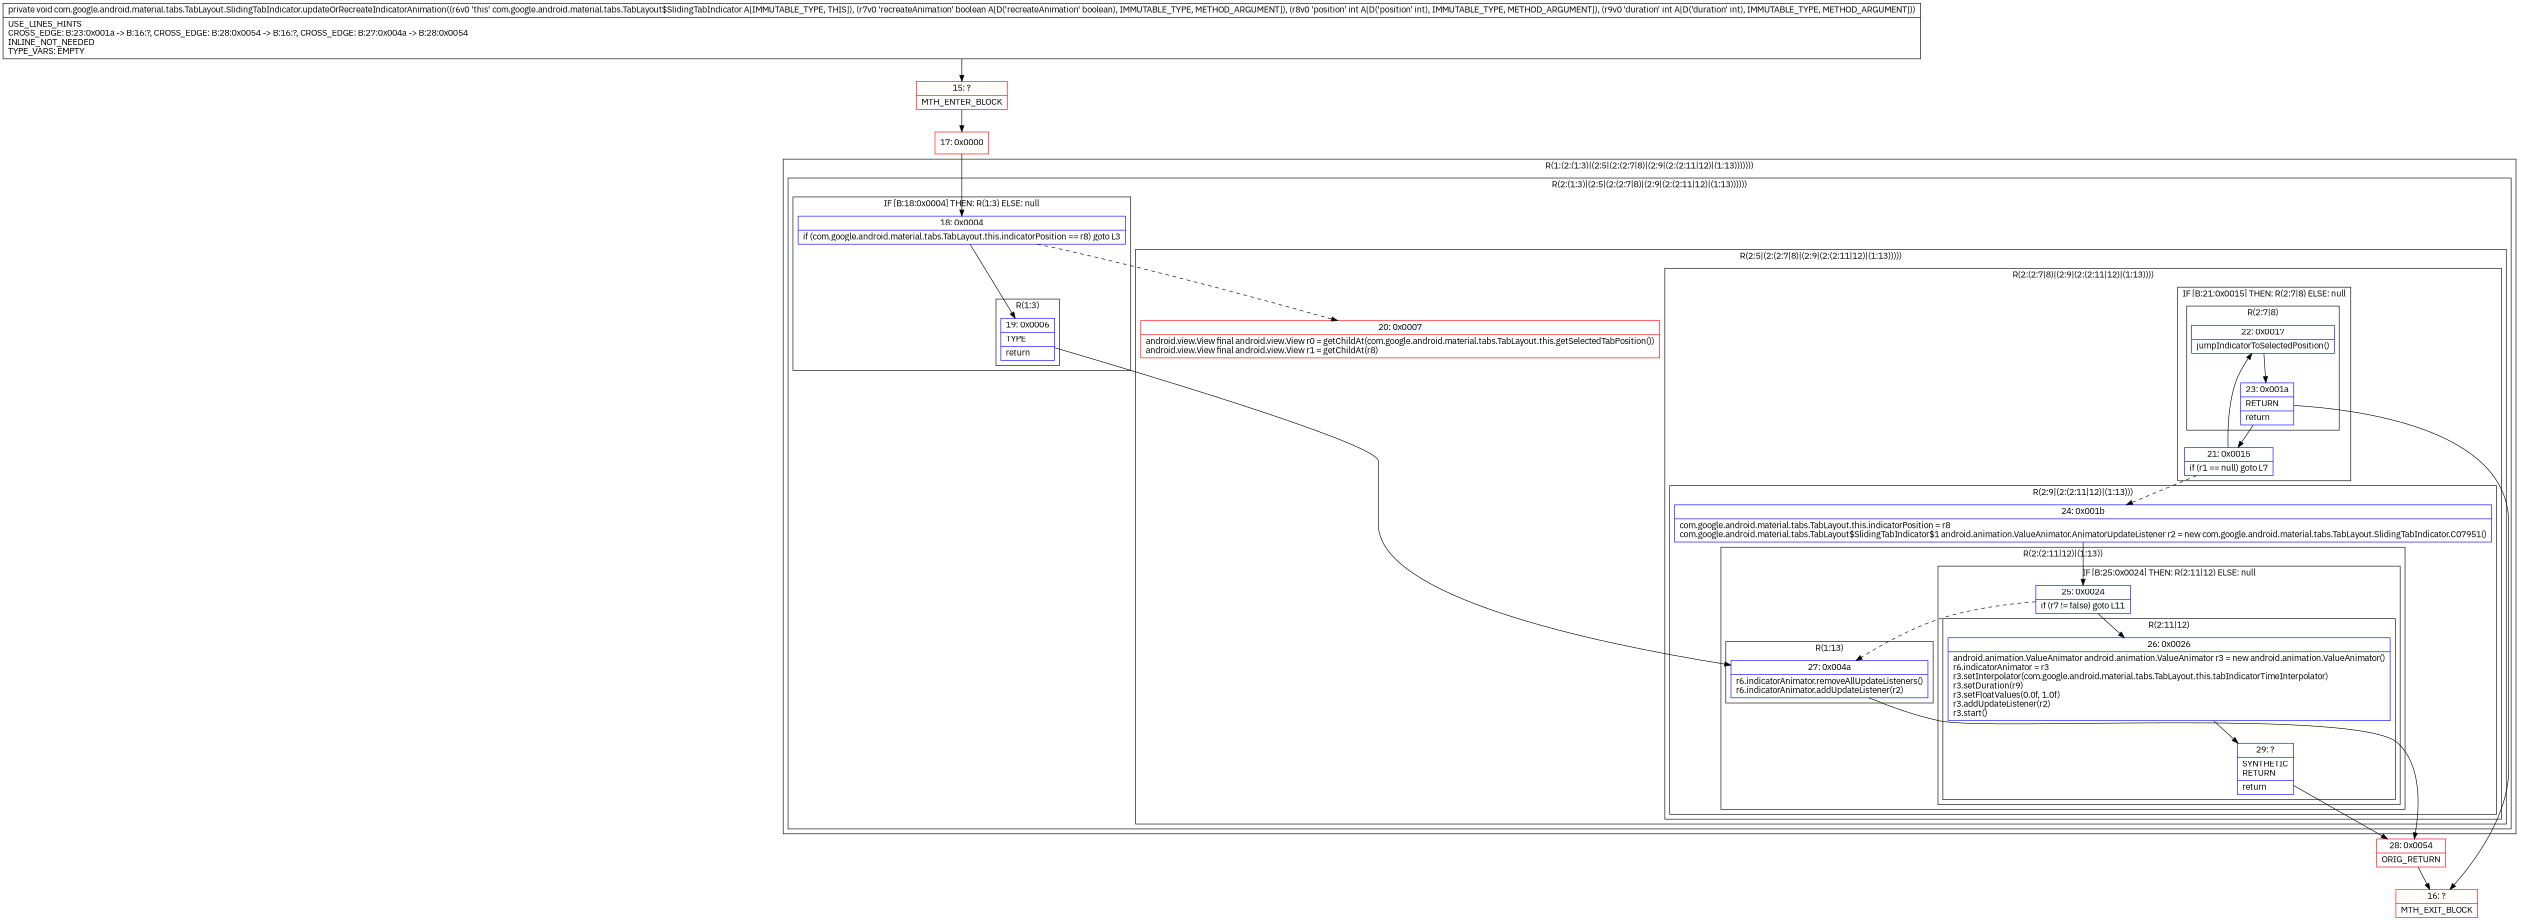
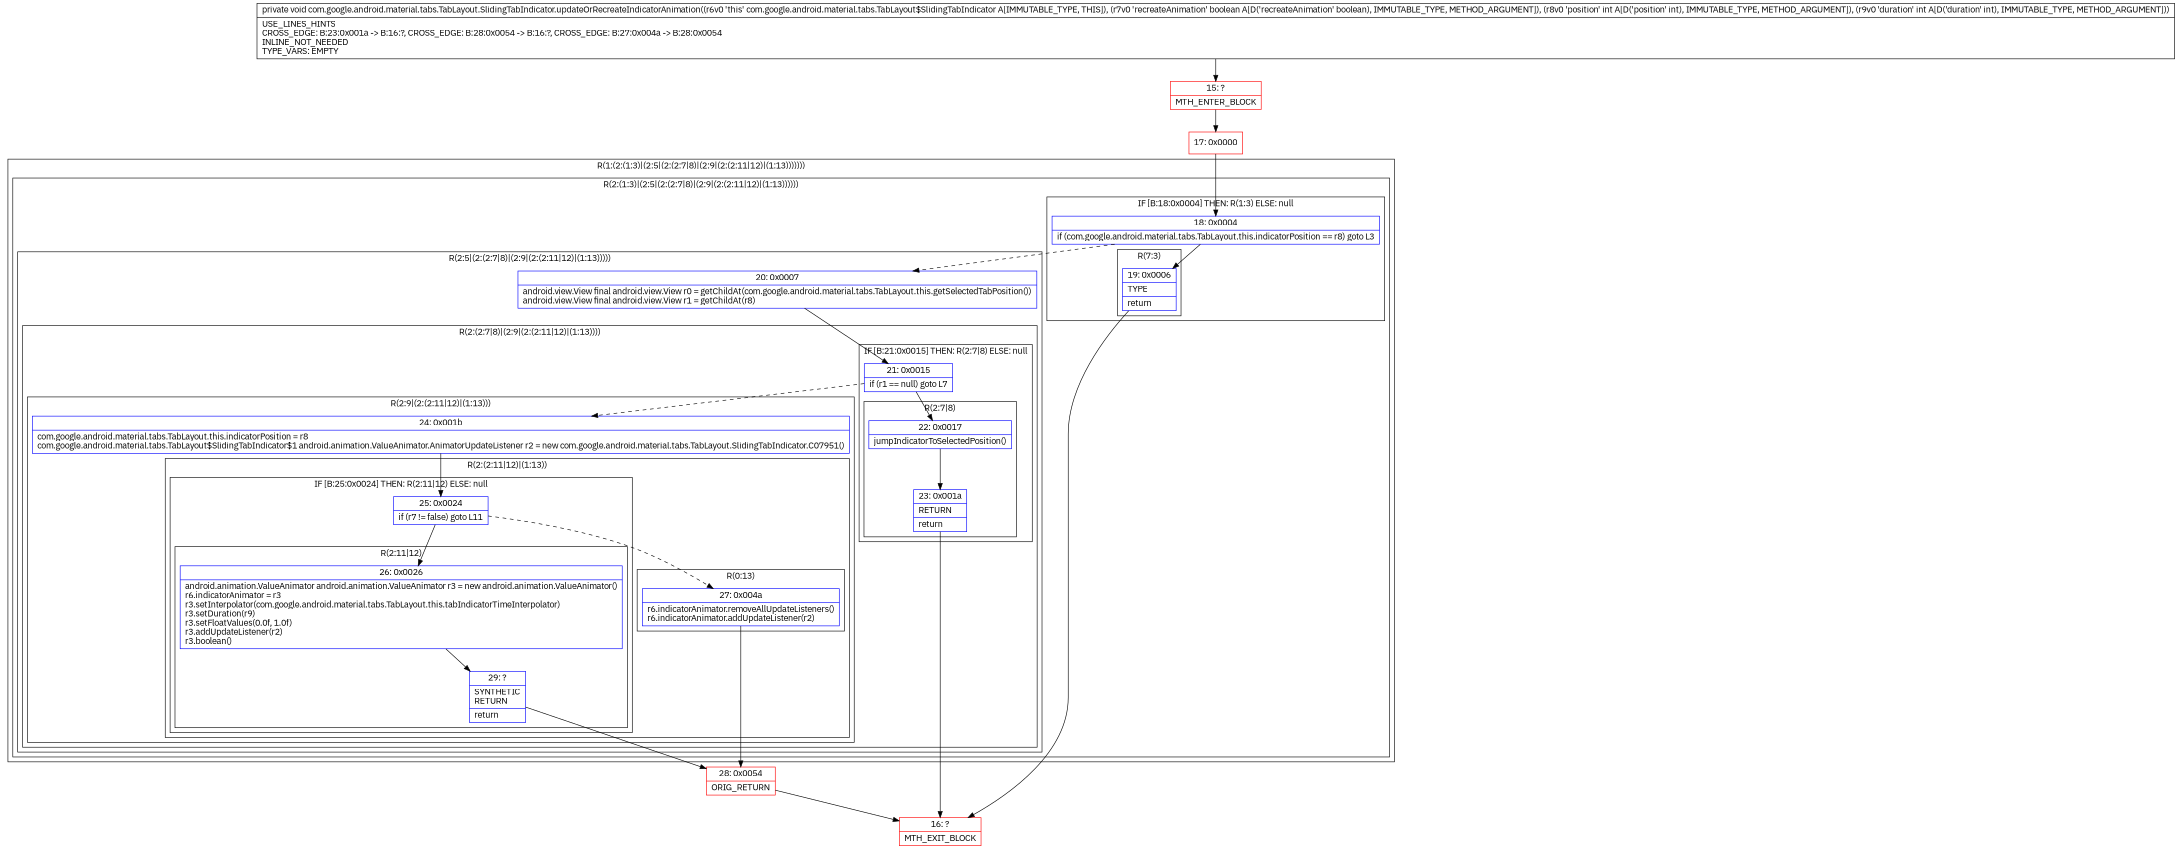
cluster "R(1:3)": label "R(1:3)" -> "R(7:3)"
node "20: 0x0007": color red -> blue
edge "23: 0x001a" -> "21: 0x0015": now "20: 0x0007" -> "21: 0x0015"
edge "19: 0x0006" -> "27: 0x004a": now "19: 0x0006" -> "16: ?"
cluster "R(1:13)": label "R(1:13)" -> "R(0:13)"
node "26: 0x0026": text "r3.start()" -> "r3.boolean()"
